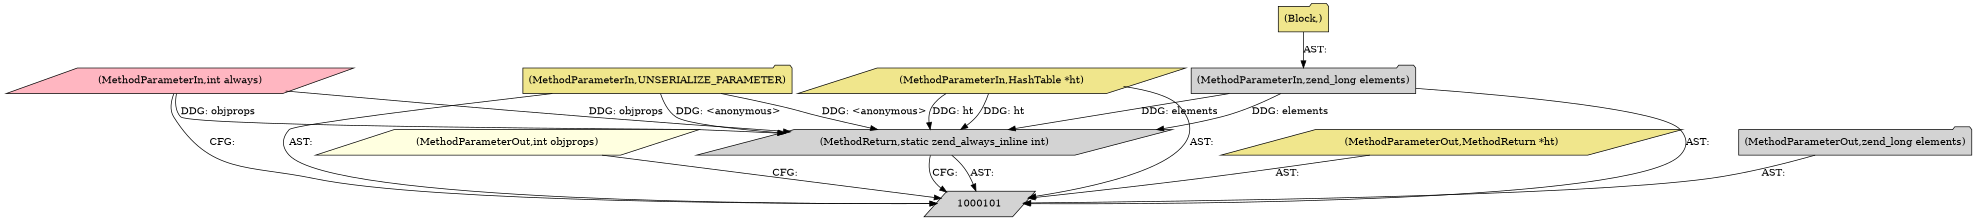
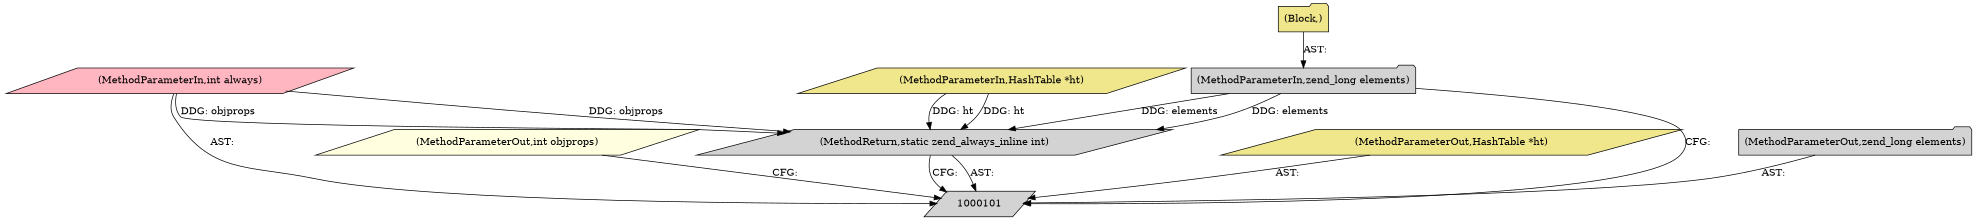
node "(MethodParameterIn,UNSERIALIZE_PARAMETER)": removed
edge "(MethodParameterIn,int always)" -> "1000101": label "CFG: " -> "AST: "
node "(MethodParameterOut,MethodReturn *ht)": label "(MethodParameterOut,MethodReturn *ht)" -> "(MethodParameterOut,HashTable *ht)"
edge "(MethodParameterIn,zend_long elements)" -> "1000101": label "AST: " -> "CFG: "
edge "(MethodParameterIn,HashTable *ht)" -> "1000101": removed, label "AST:"
